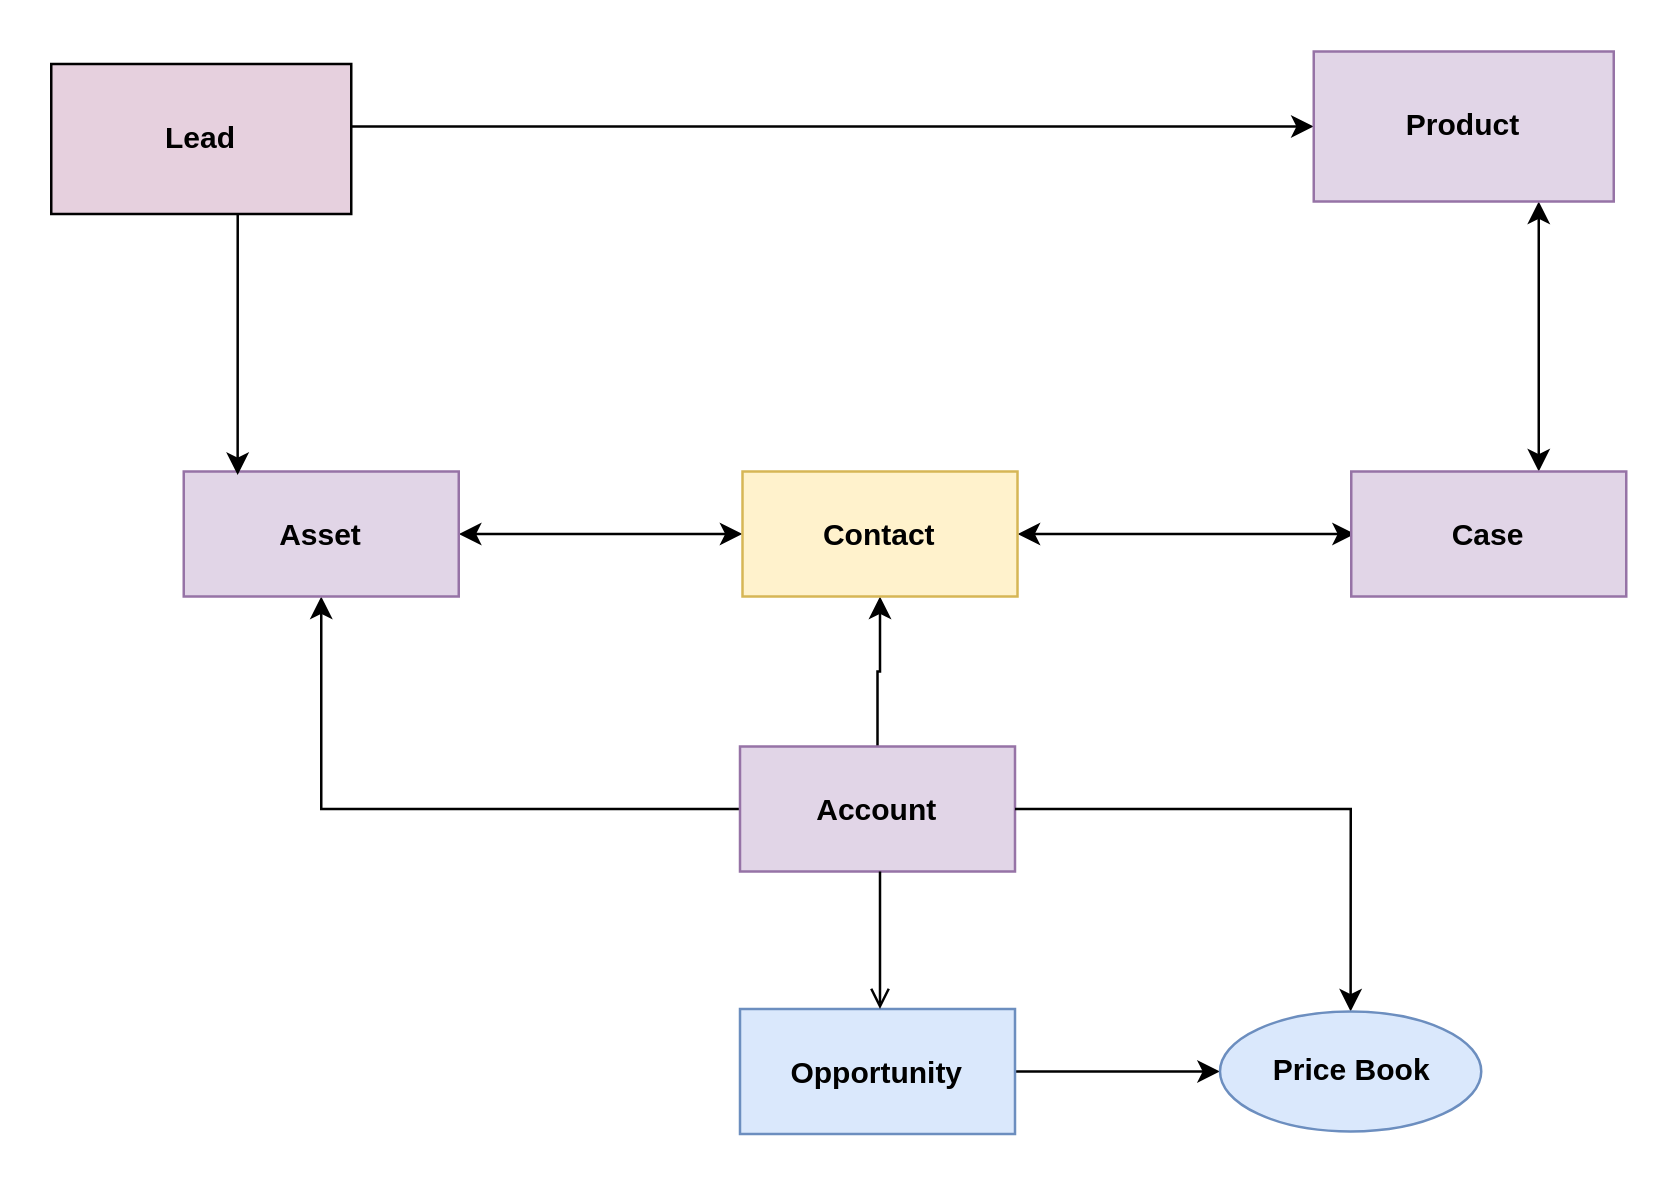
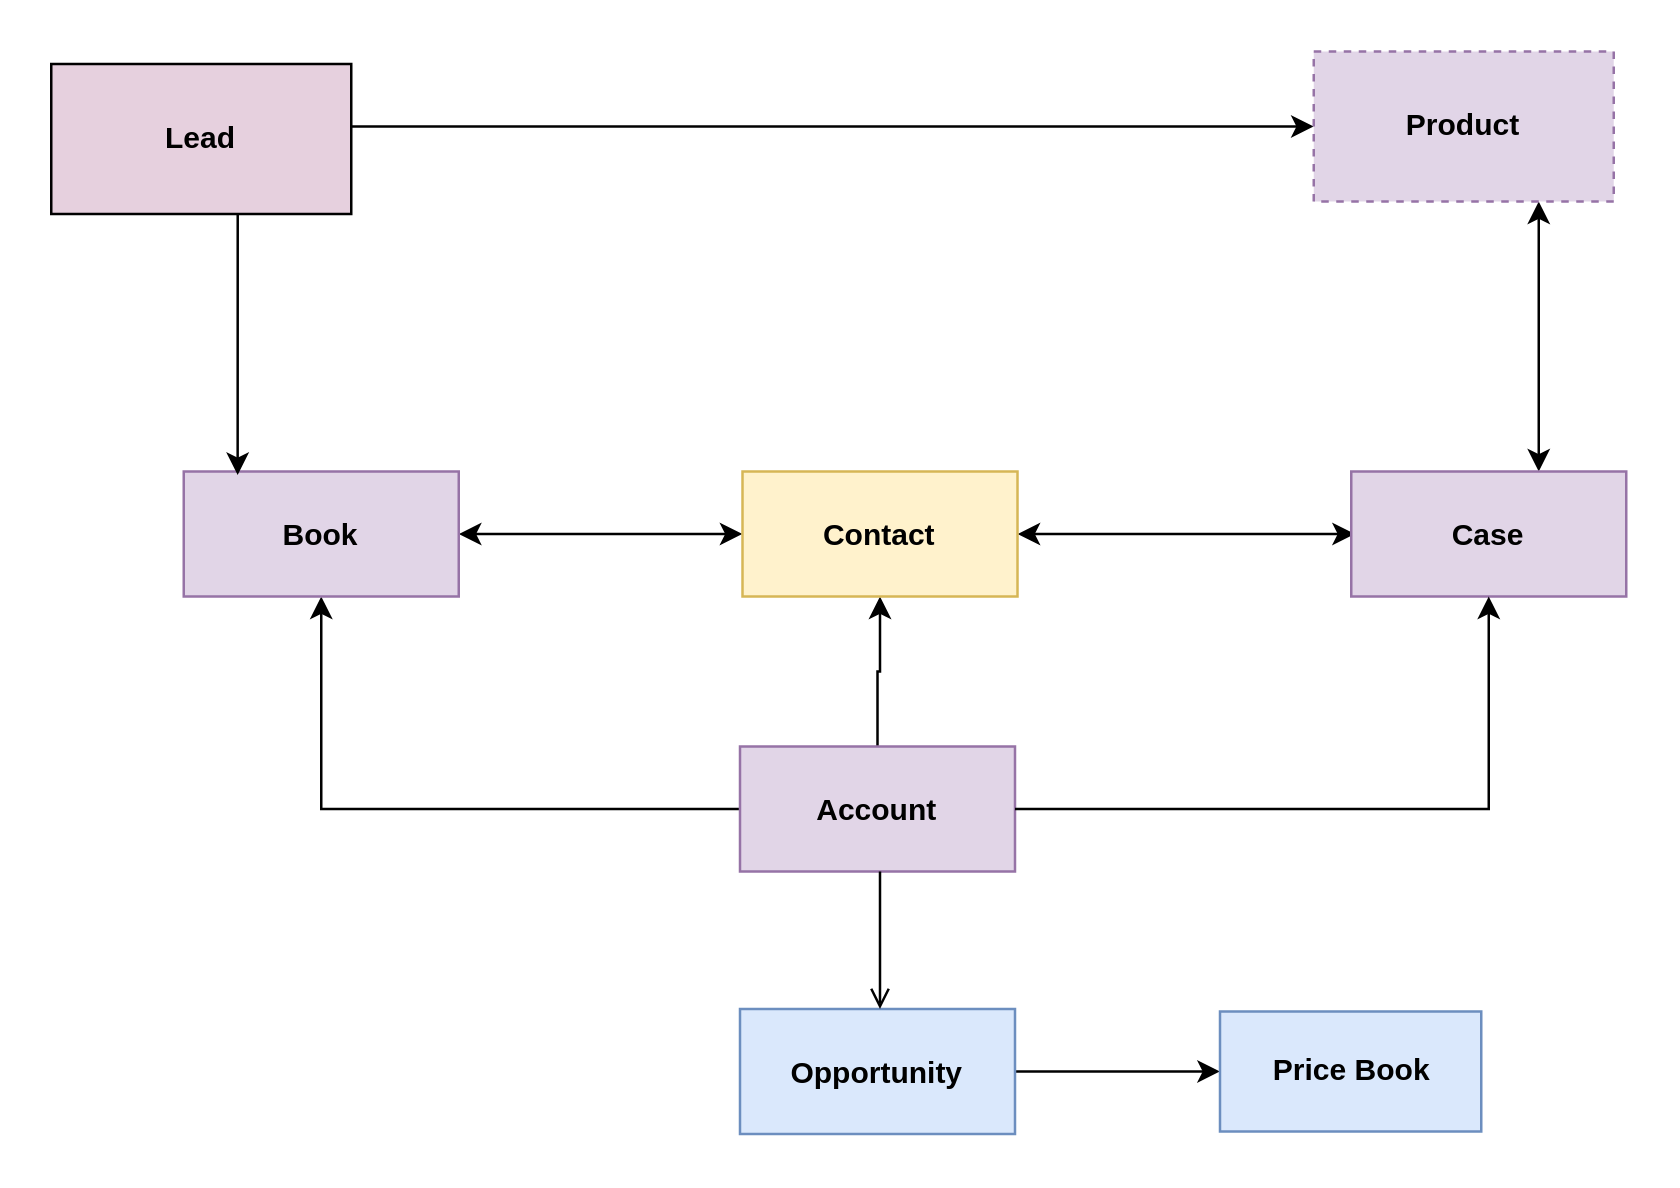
node "Product": style solid -> dashed
node "Asset": label "Asset" -> "Book"
edge "Account" -> "Price Book": now "Account" -> "Case"
node "Price Book": shape ellipse -> rectangle
